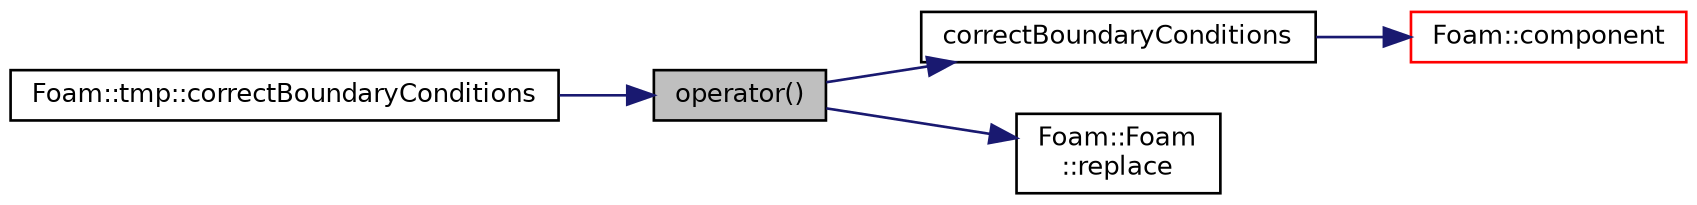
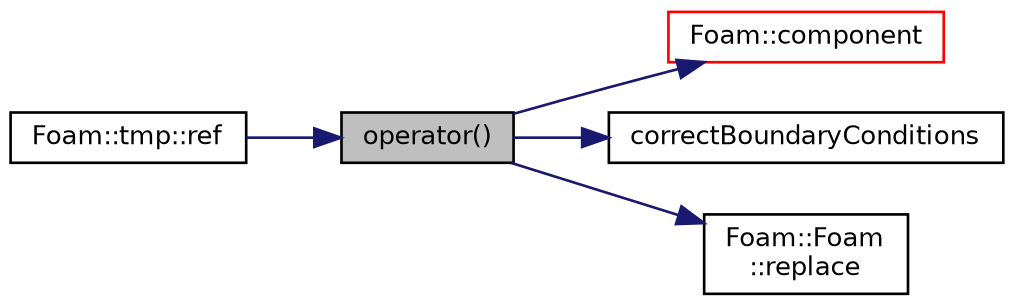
edge "correctBoundaryConditions" -> "Foam::component": now "operator()" -> "Foam::component"
node "Foam::tmp::correctBoundaryConditions": label "Foam::tmp::correctBoundaryConditions" -> "Foam::tmp::ref"
